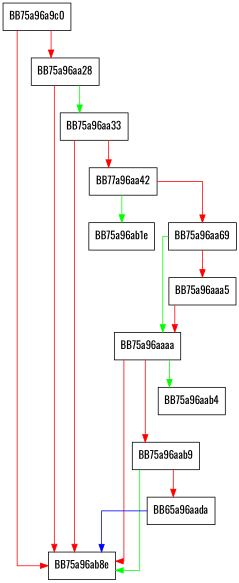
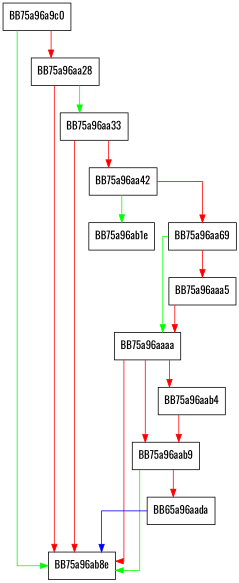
node "BB77a96aa42": label "BB77a96aa42" -> "BB75a96aa42"
edge "BB75a96a9c0" -> "BB75a96ab8e": color red -> green
edge "BB75a96aaaa" -> "BB75a96aab4": color green -> red
edge "BB75a96aab4" -> "BB75a96aab9": added
